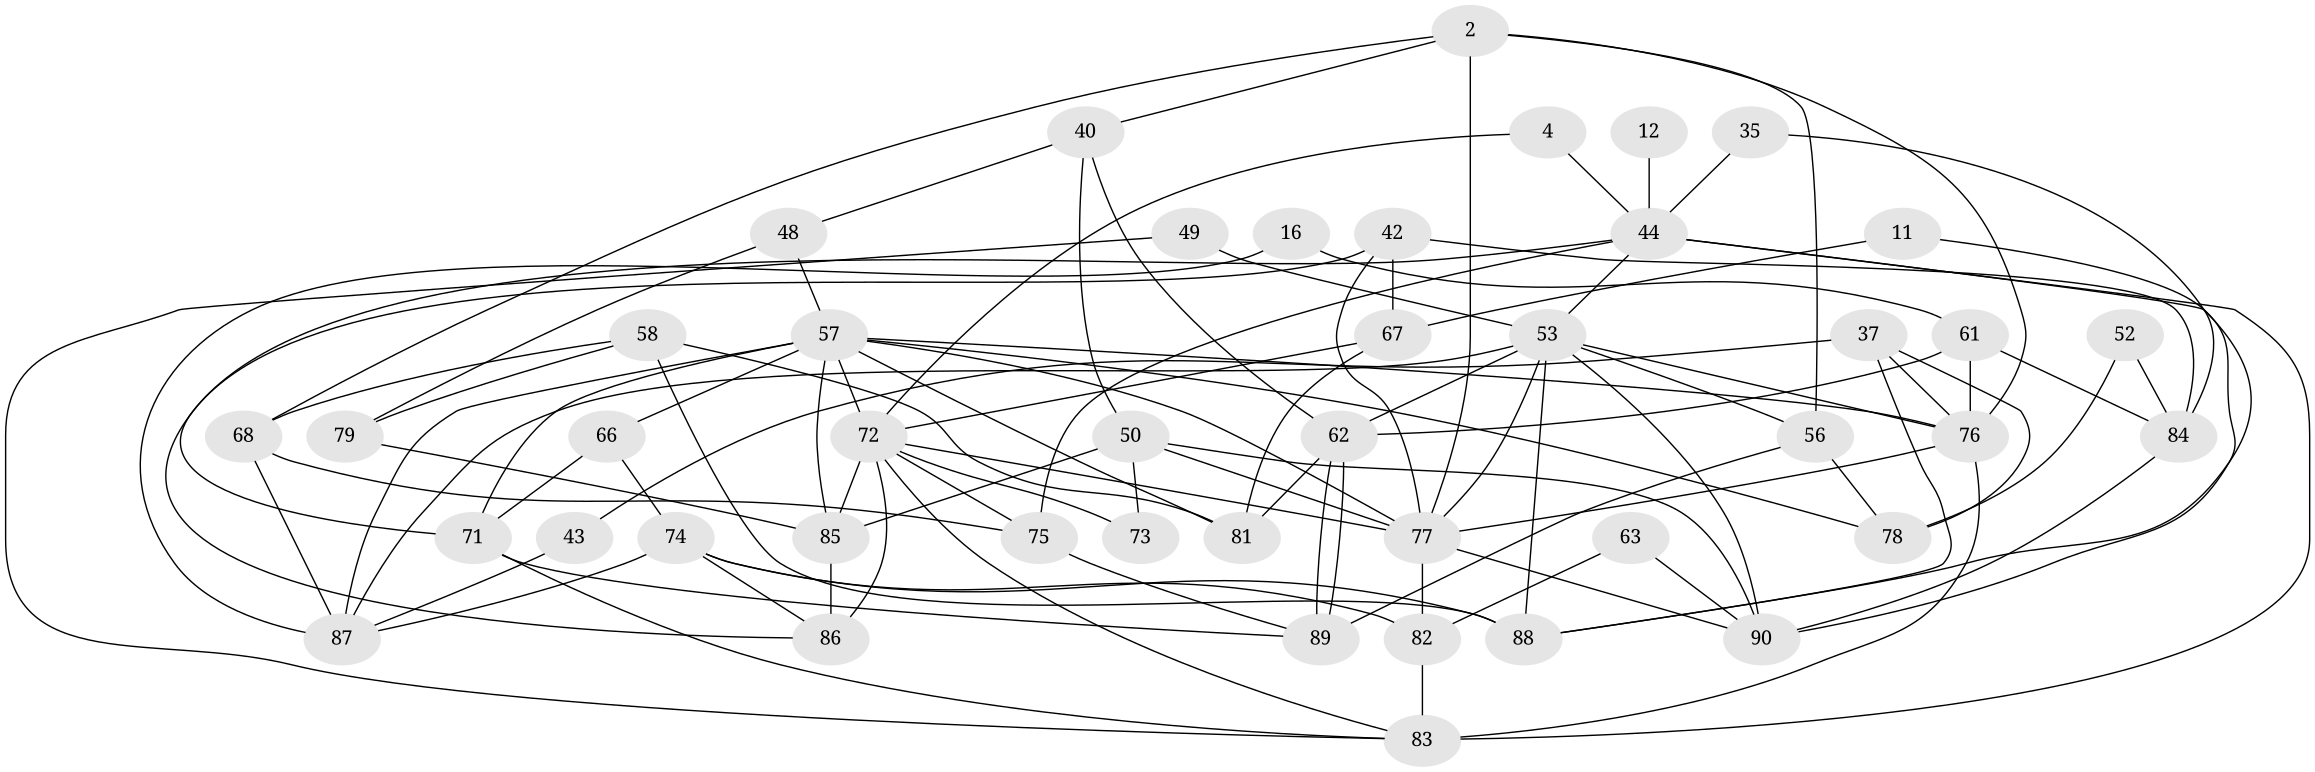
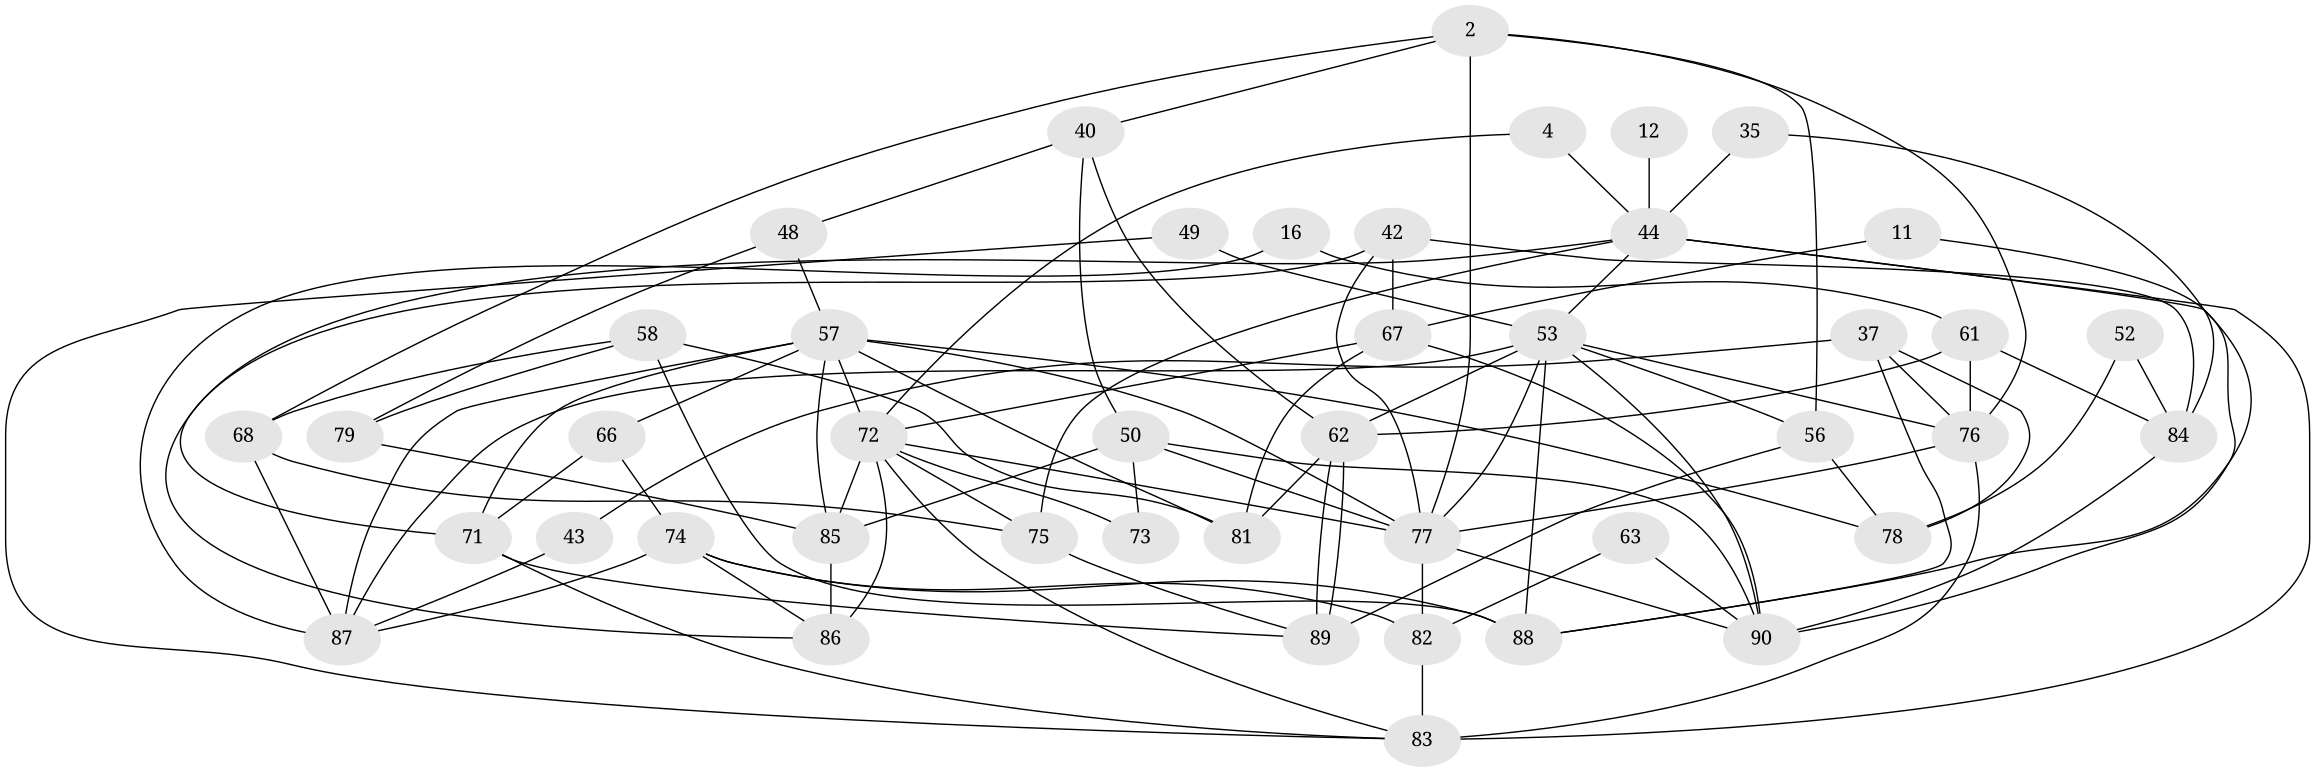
edge "57" -- "76": removed
edge "67" -- "90": added
